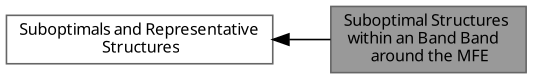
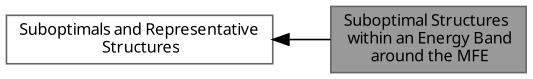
node "Suboptimal Structures within an Band Band around the MFE": label "Suboptimal Structures within an Band Band around the MFE" -> "Suboptimal Structures within an Energy Band around the MFE"
